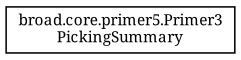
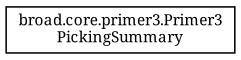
node "broad.core.primer5.Primer3 PickingSummary": label "broad.core.primer5.Primer3 PickingSummary" -> "broad.core.primer3.Primer3 PickingSummary"
